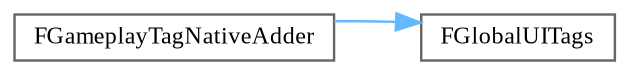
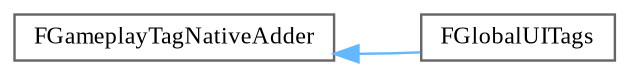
edge "FGameplayTagNativeAdder" -> "FGlobalUITags": reversed
